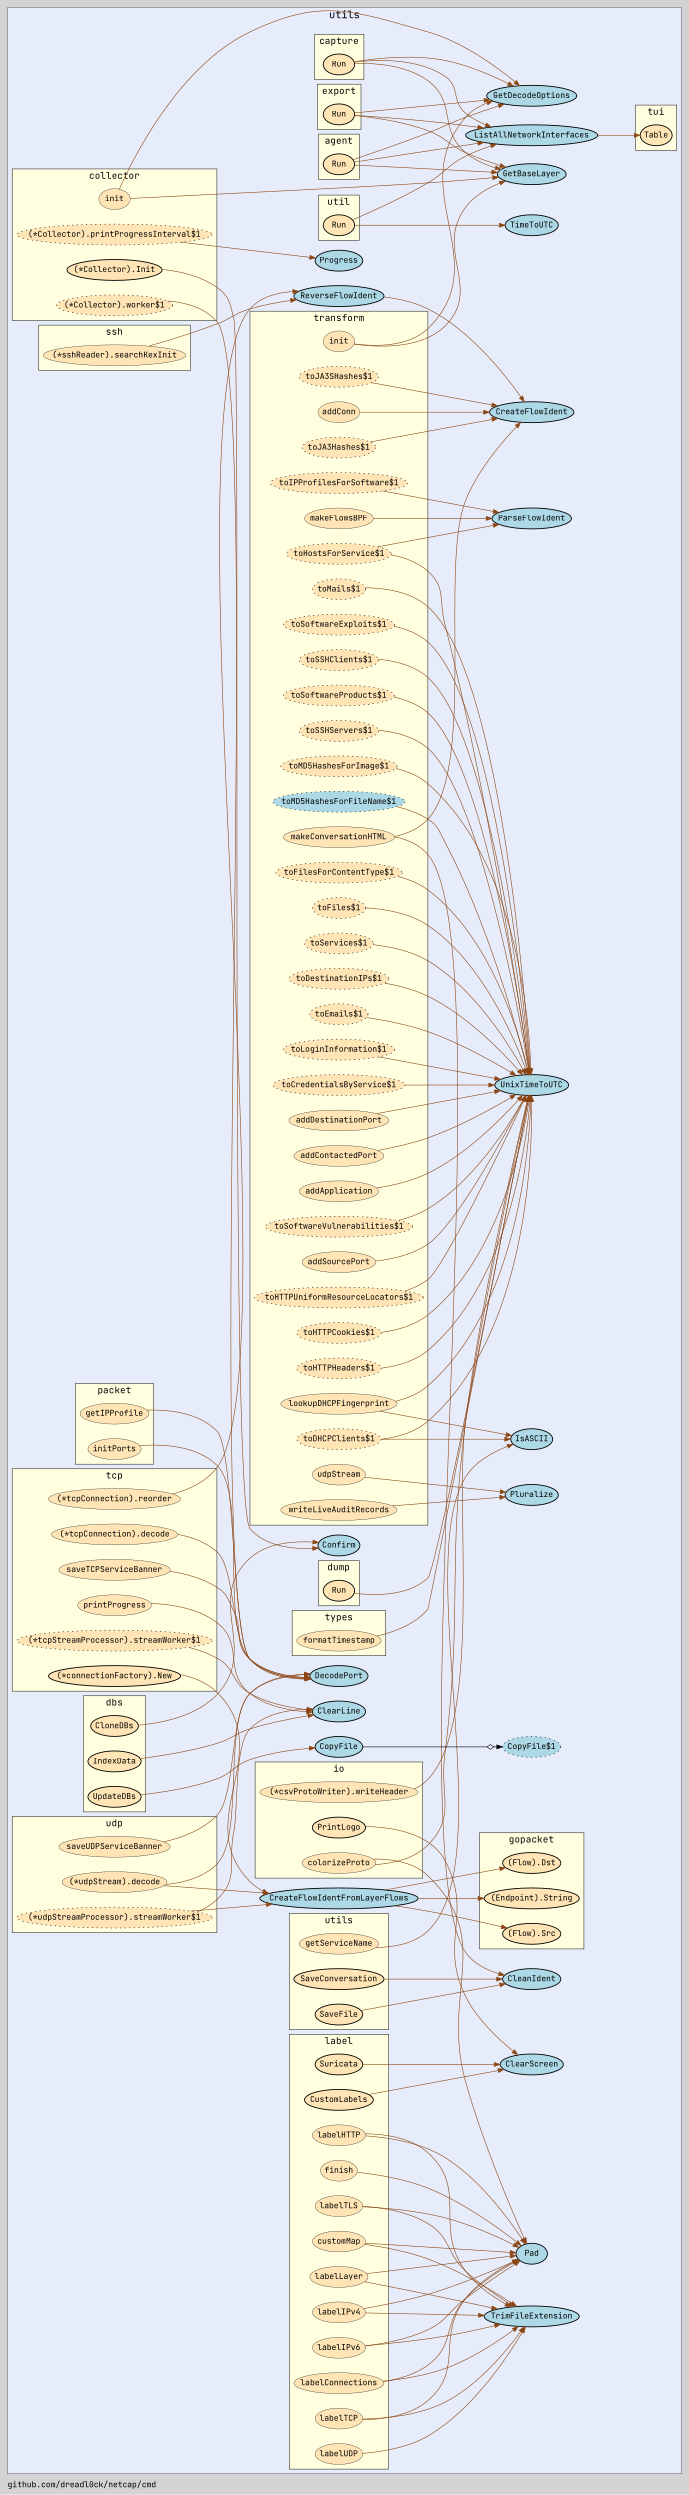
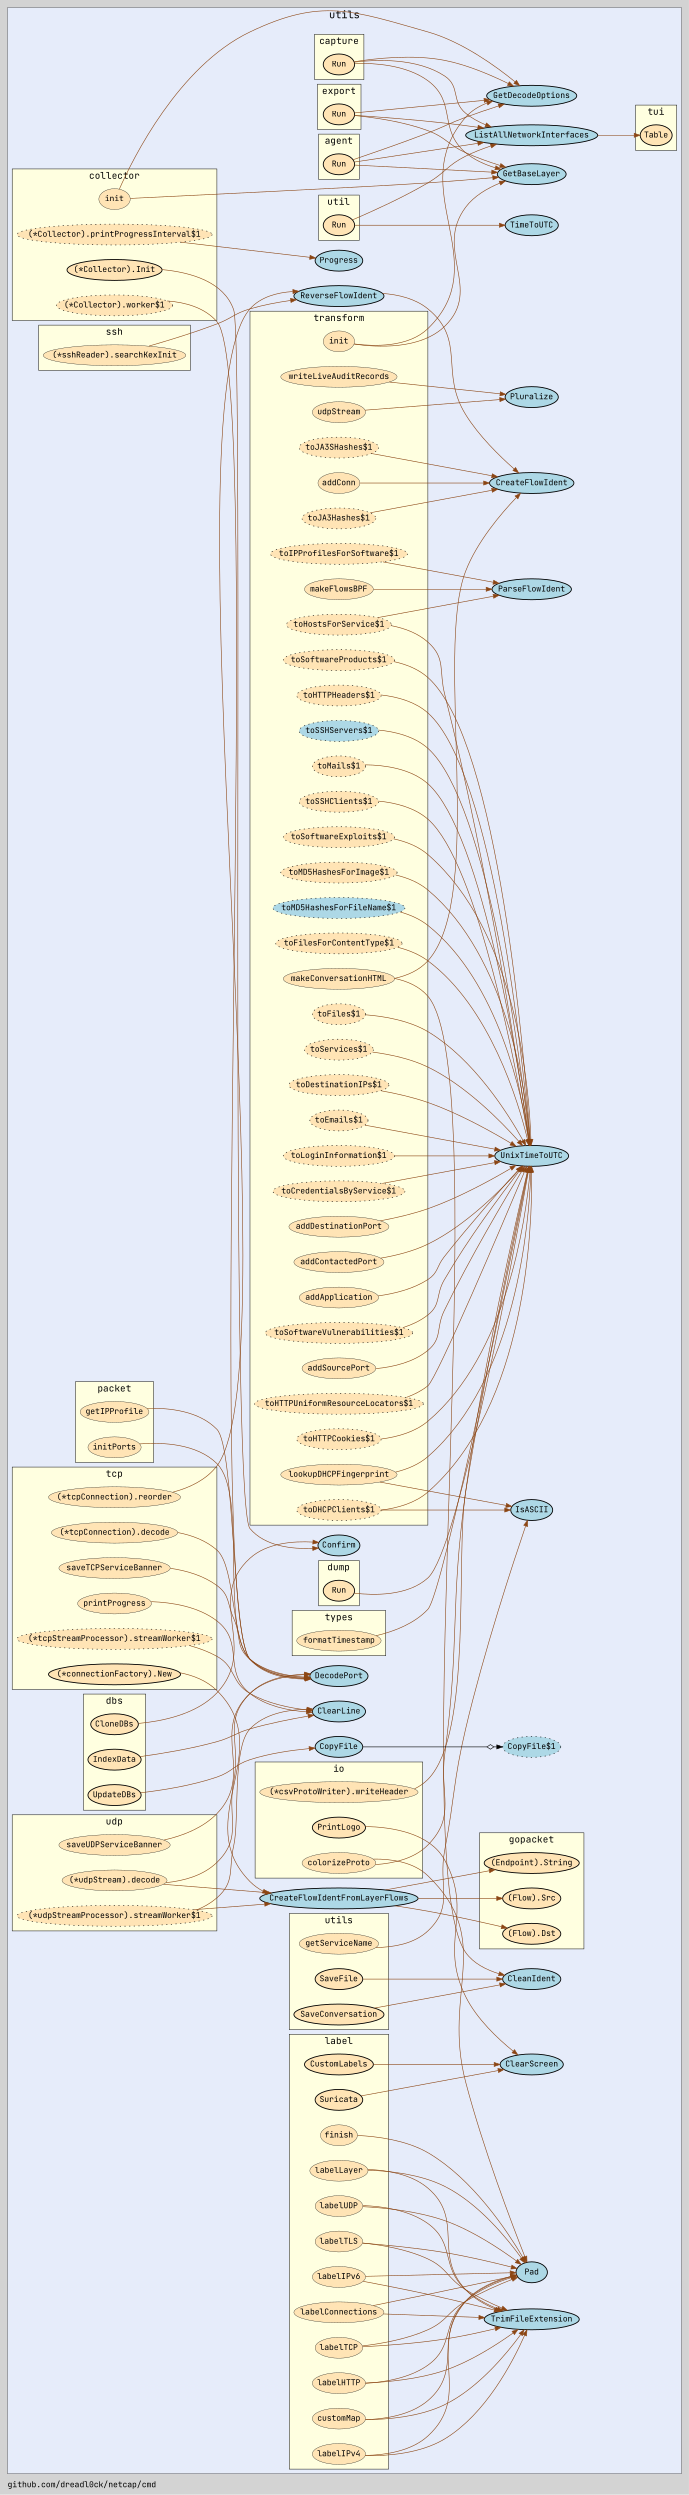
node "toSSHServers$1": fillcolor moccasin -> lightblue
edge "labelUDP" -> "Pad": added
